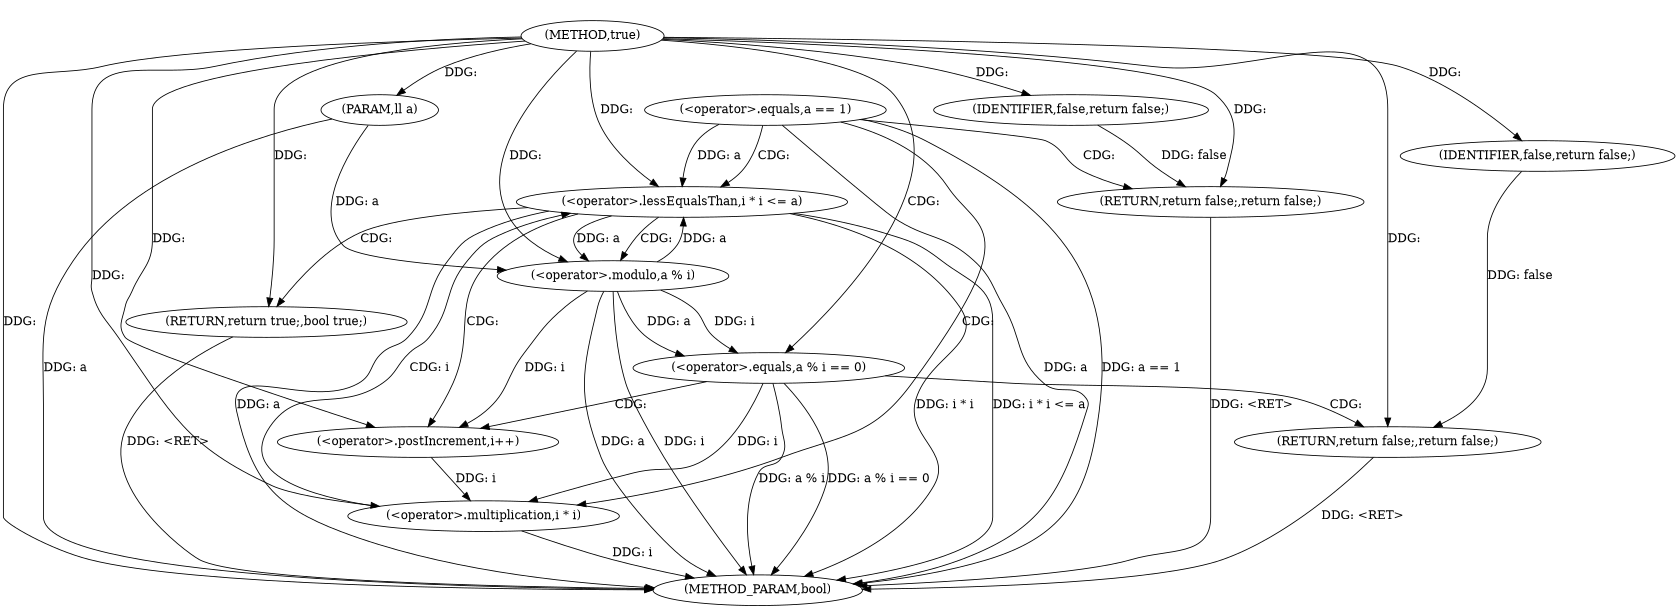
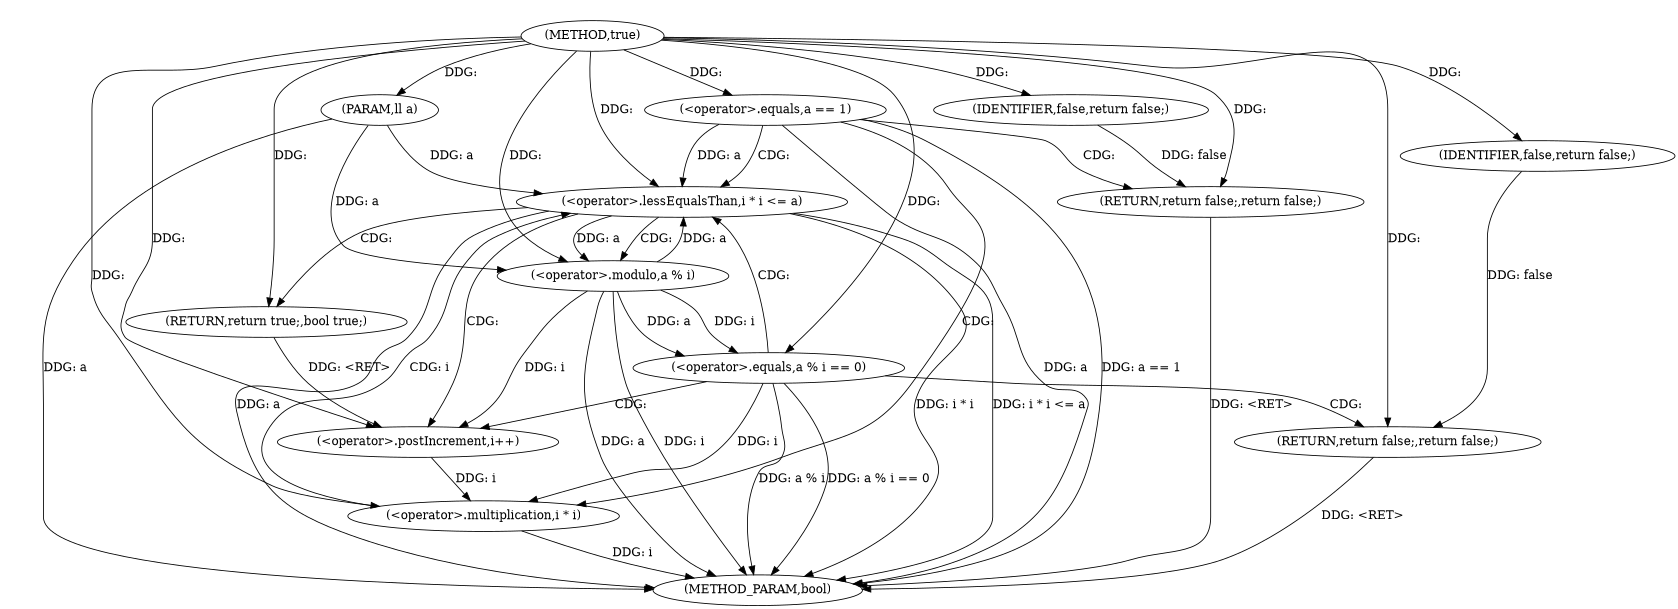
edge "(PARAM,ll a)" -> "(<operator>.lessEqualsThan,i * i <= a)": added, label "DDG: a"
edge "(METHOD,true)" -> "(<operator>.equals,a % i == 0)": label "CDG: " -> "DDG: "
edge "(<operator>.equals,a % i == 0)" -> "(<operator>.lessEqualsThan,i * i <= a)": added, label "CDG:"
edge "(METHOD,true)" -> "(METHOD_PARAM,bool)": now "(METHOD,true)" -> "(<operator>.equals,a == 1)"
edge "(RETURN,return true;,bool true;)" -> "(METHOD_PARAM,bool)": now "(RETURN,return true;,bool true;)" -> "(<operator>.postIncrement,i++)"
